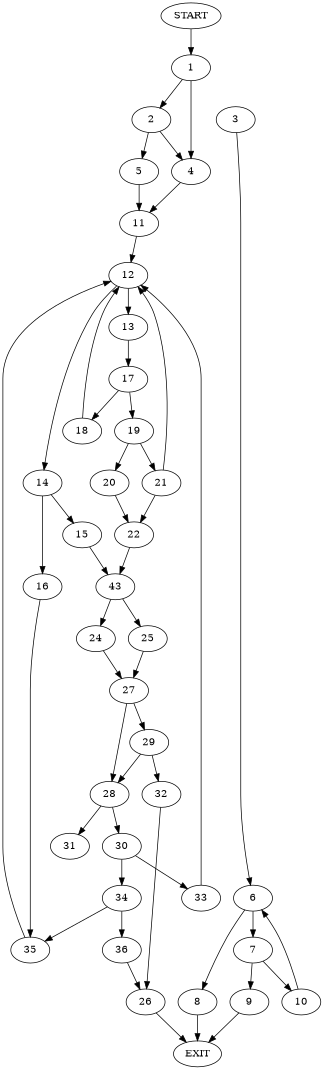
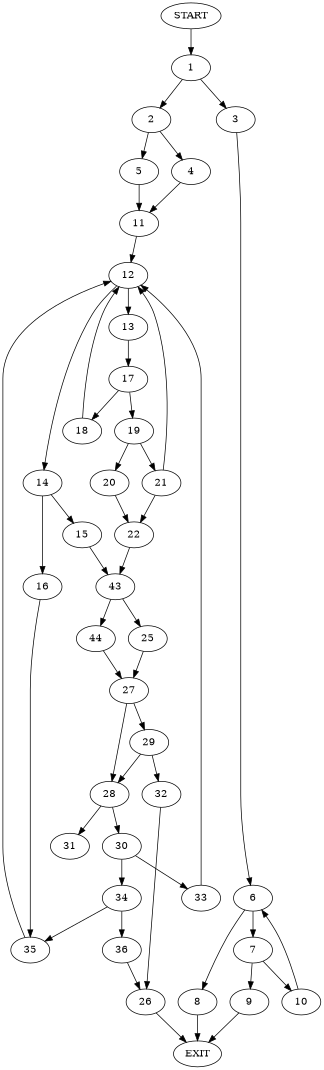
edge "1" -> "4": now "1" -> "3"
node "24": label "24" -> "44"
